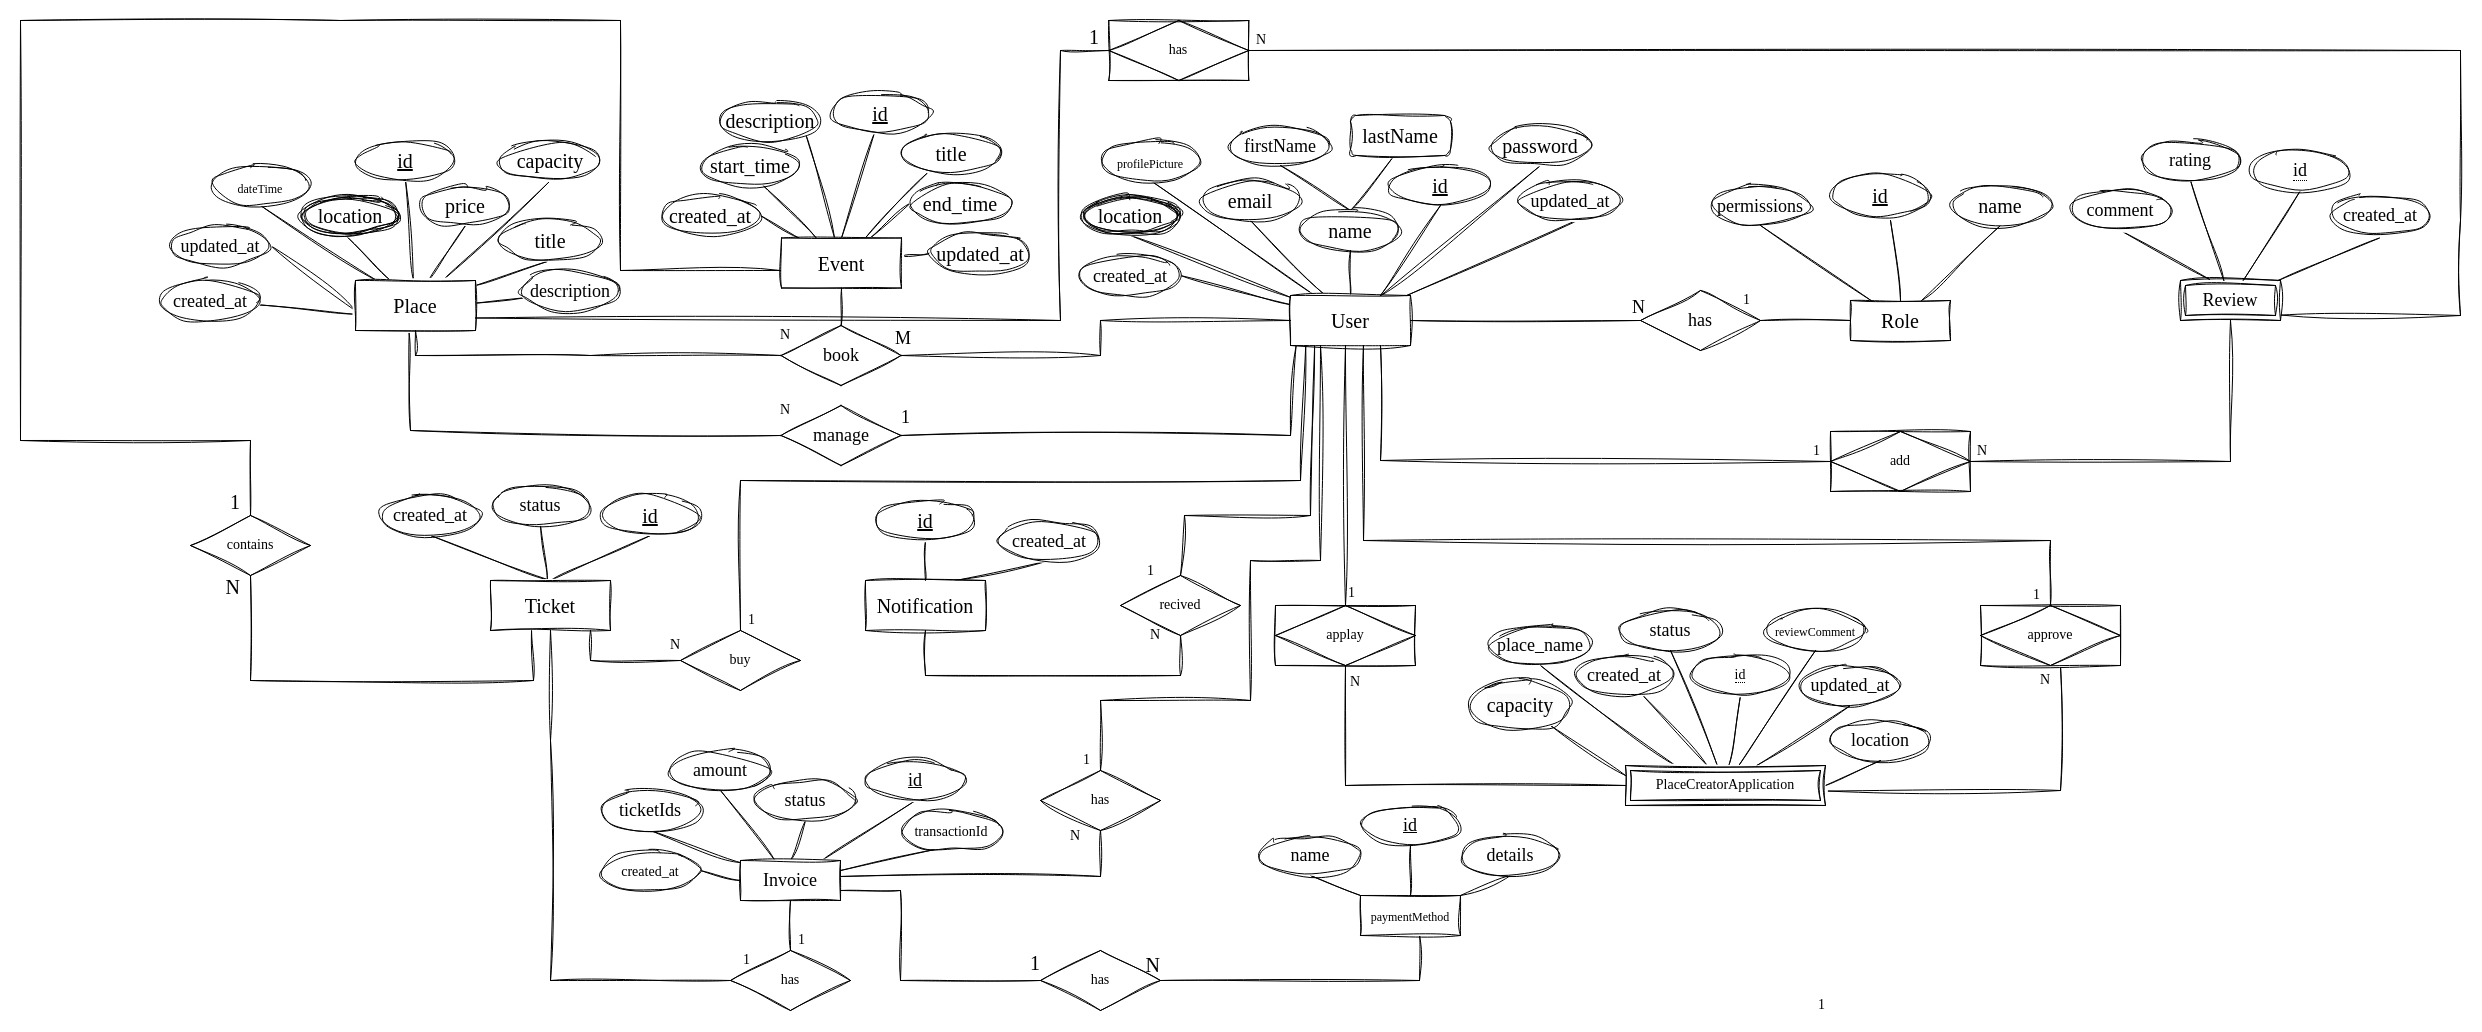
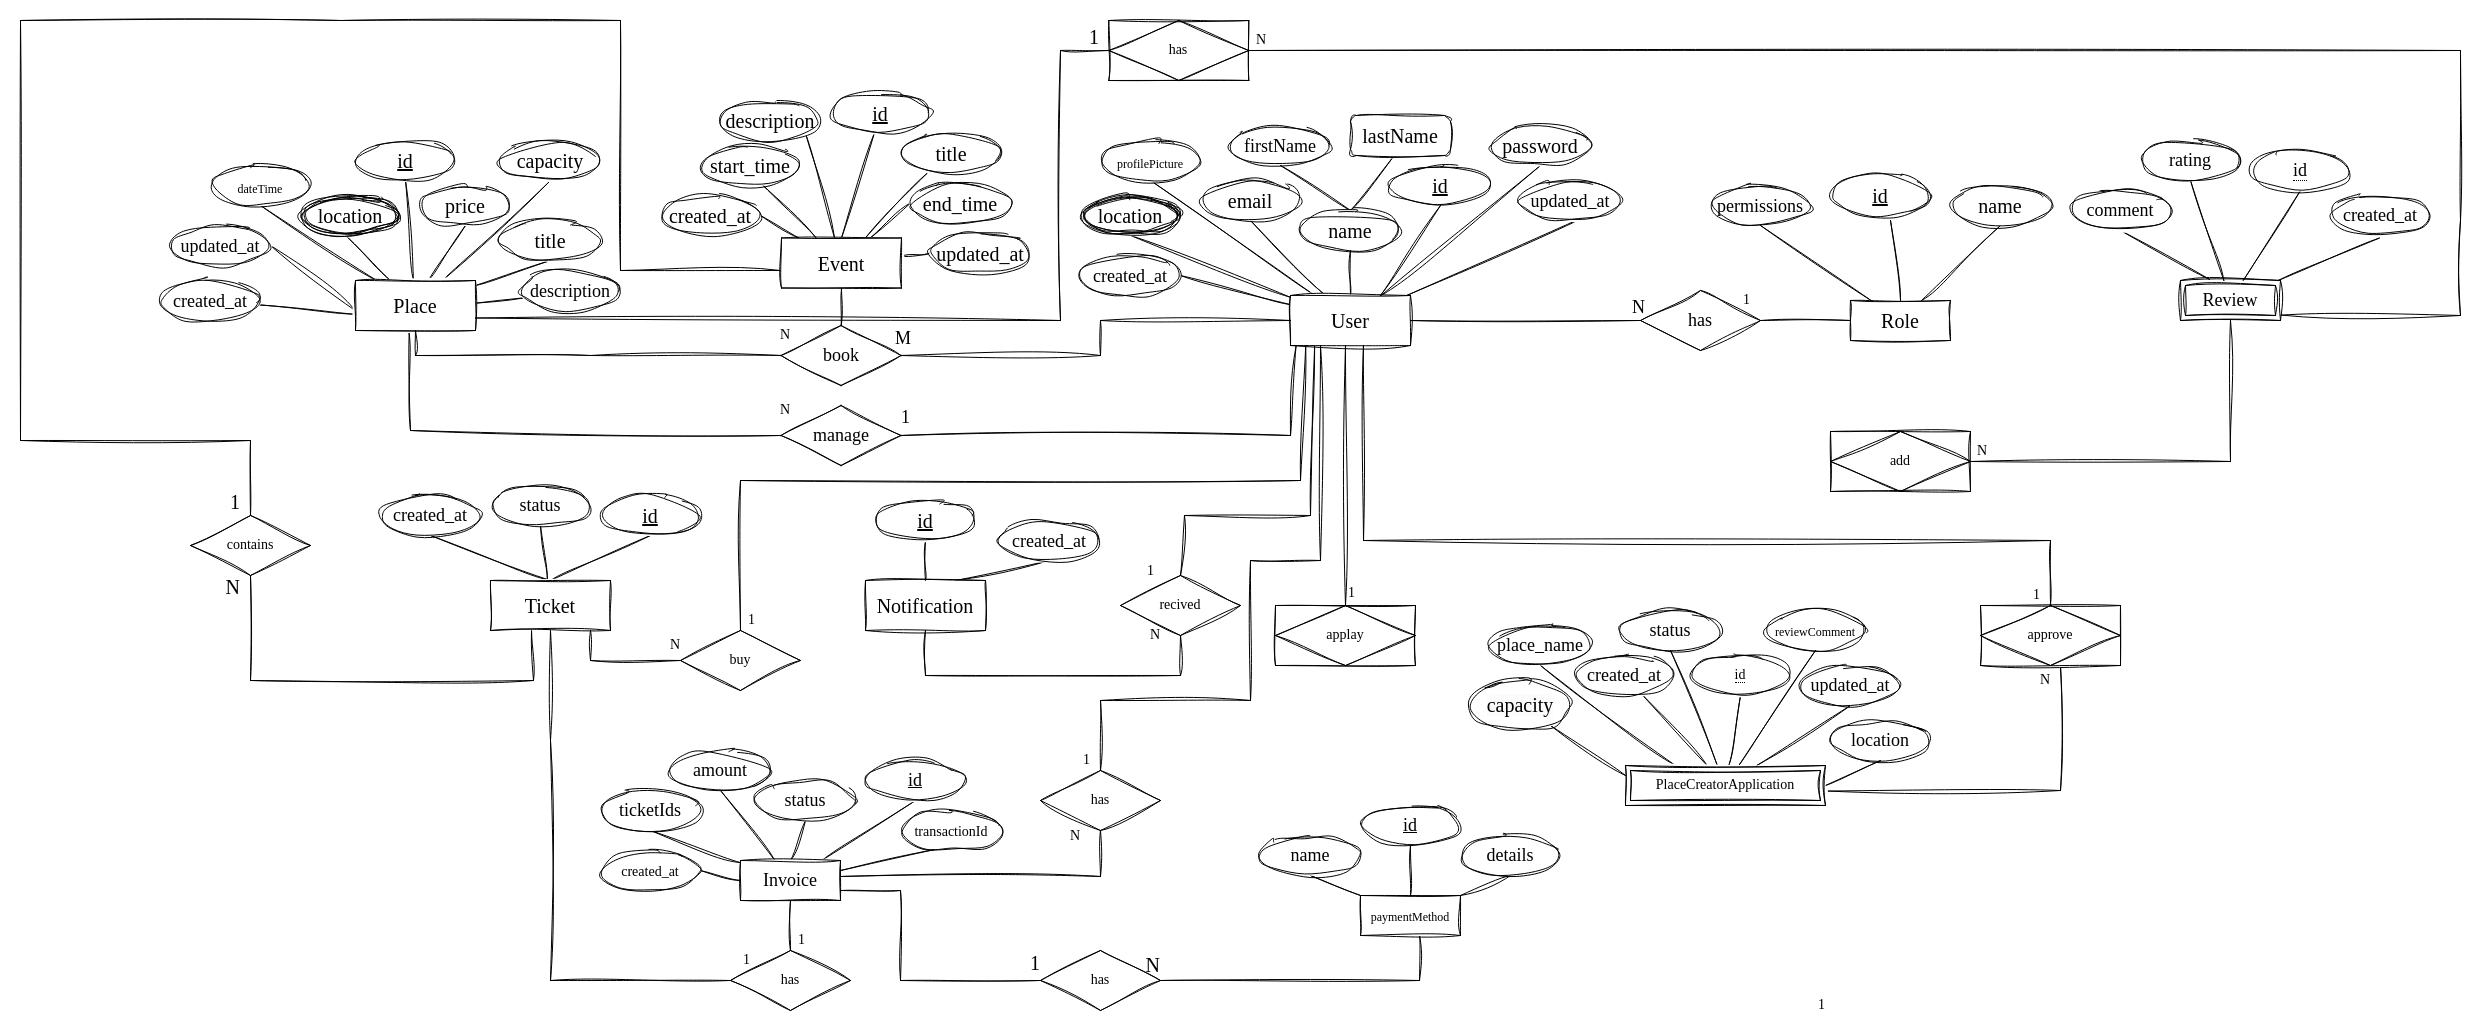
edge "User" -- "add": removed, label "1"
edge "applay" -- "PlaceCreatorApplication": removed, label "N"
